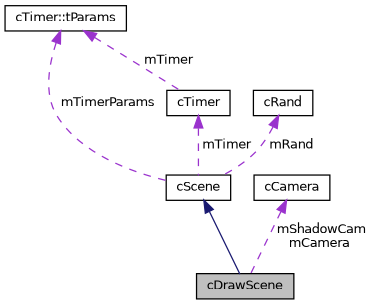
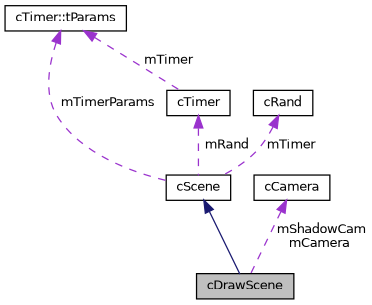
edge "cScene" -> "cTimer": label " mTimer" -> " mRand"
edge "cScene" -> "cRand": label " mRand" -> " mTimer"
